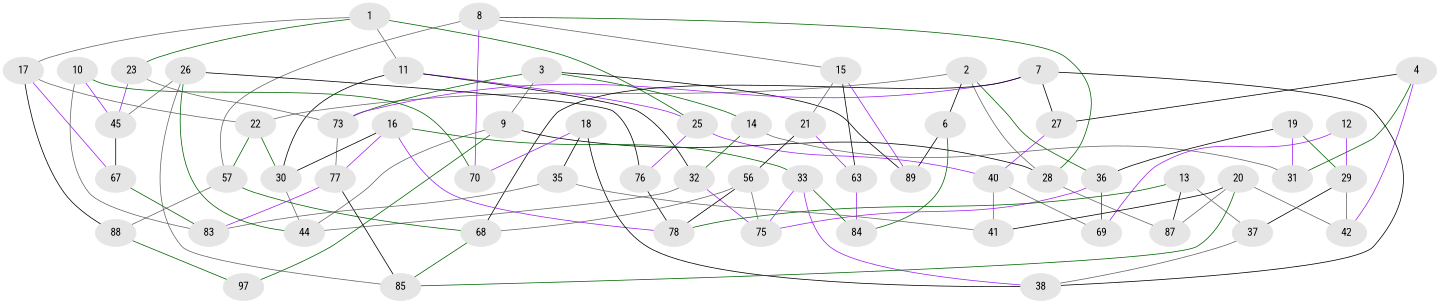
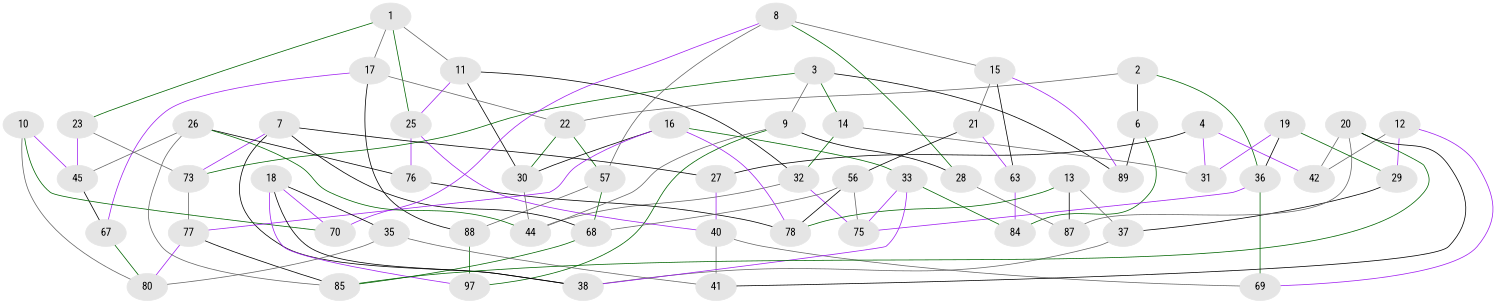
edge "2" -- "28": removed
edge "4" -- "31": color darkgreen -> purple
edge "29" -- "42": now "12" -- "42"
node "83": label "83" -> "80"
edge "18" -- "97": added
